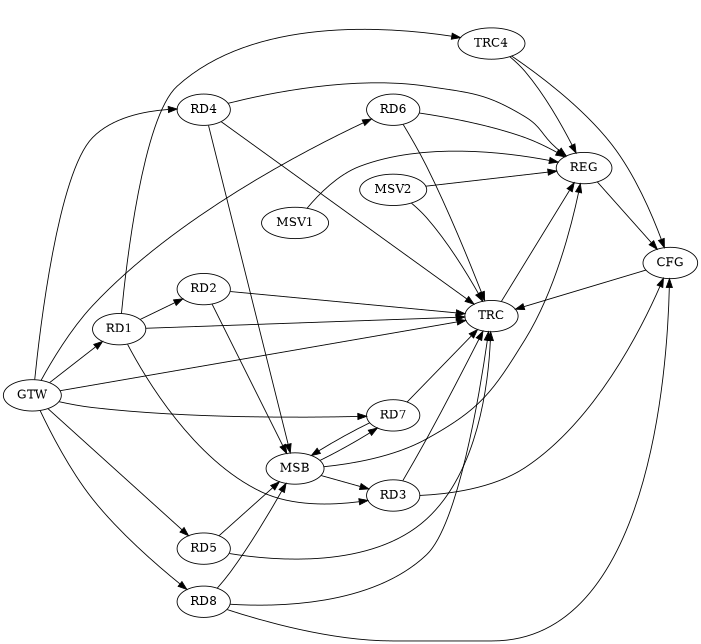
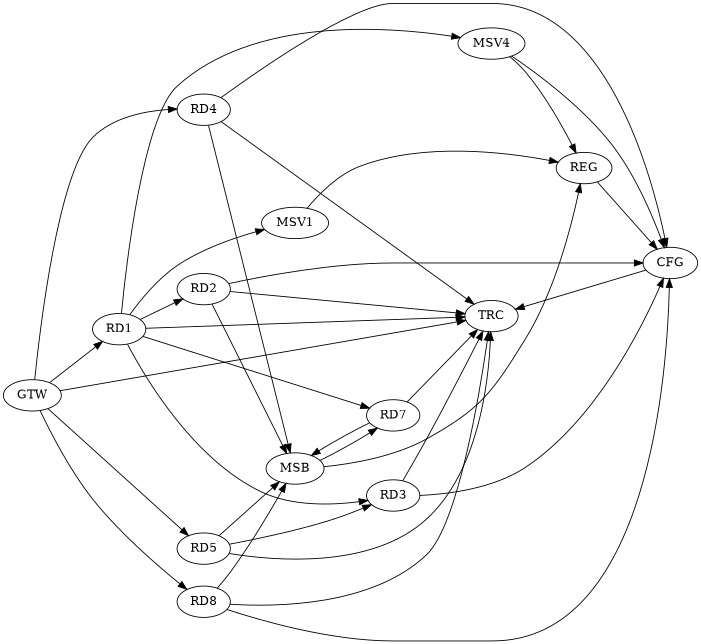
node "TRC4": label "TRC4" -> "MSV4"
edge "RD4" -> "REG": now "RD4" -> "CFG"
node "RD6": removed
node "MSV2": removed
edge "TRC" -> "REG": removed
edge "RD1" -> "MSV1": added
edge "RD2" -> "CFG": added
edge "GTW" -> "RD7": now "RD1" -> "RD7"
edge "MSB" -> "RD3": now "RD5" -> "RD3"
